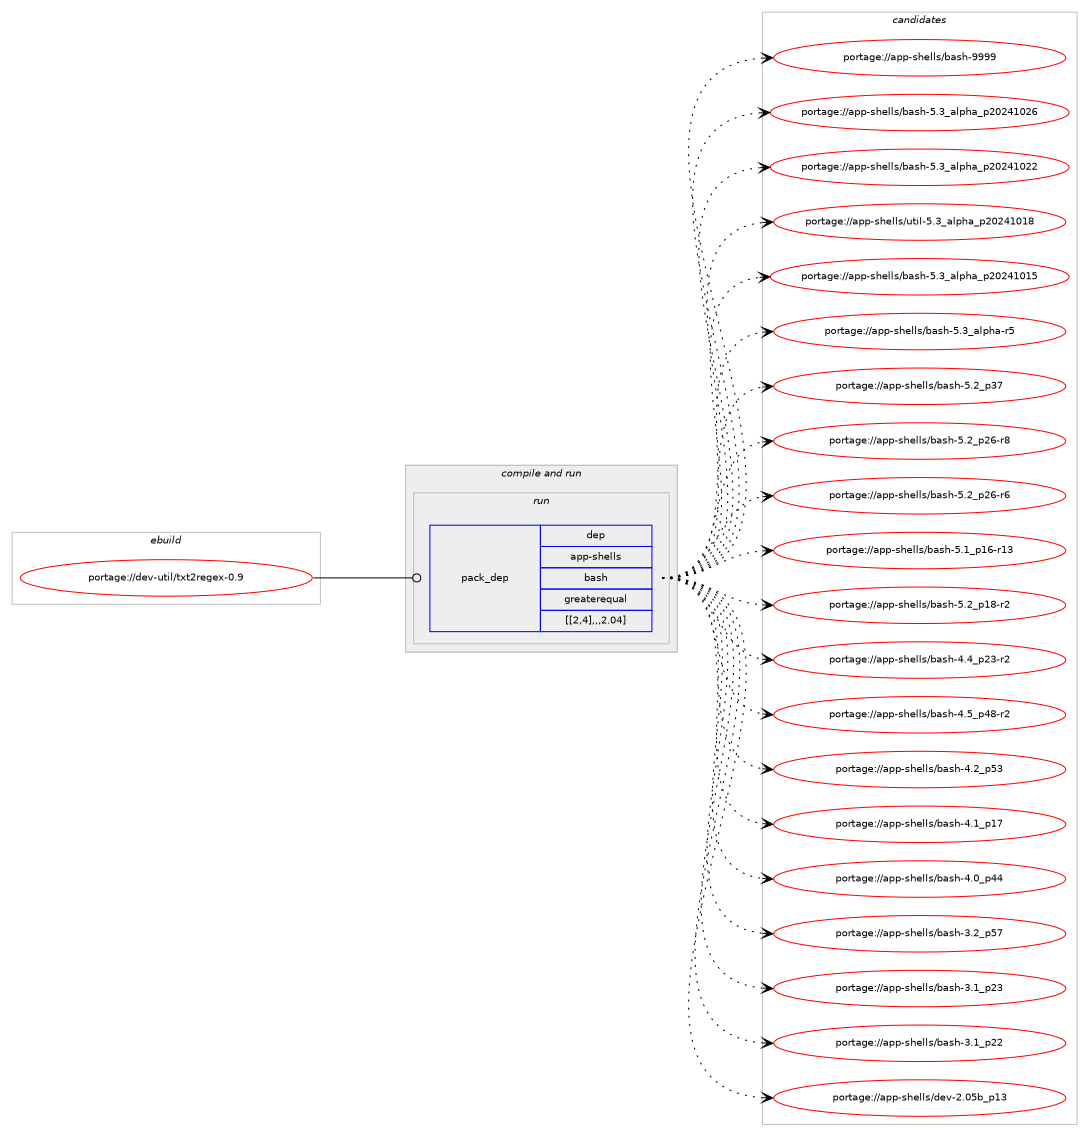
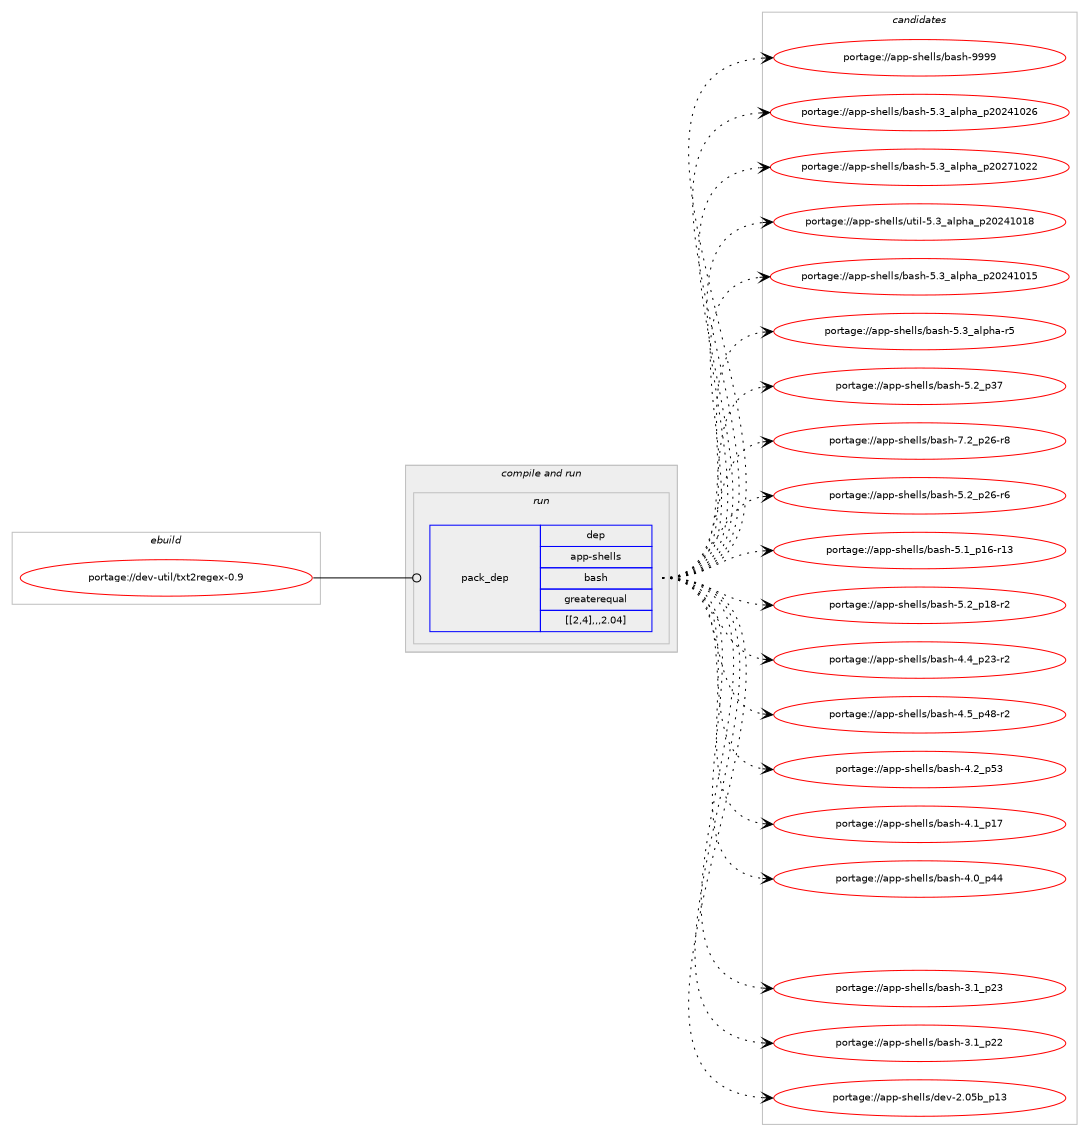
node "portage://app-shells/bash-5.3_alpha_p20241022": label "portage://app-shells/bash-5.3_alpha_p20241022" -> "portage://app-shells/bash-5.3_alpha_p20271022"
node "portage://app-shells/bash-5.2_p26-r8": label "portage://app-shells/bash-5.2_p26-r8" -> "portage://app-shells/bash-7.2_p26-r8"
node "portage://app-shells/bash-3.2_p57": removed
